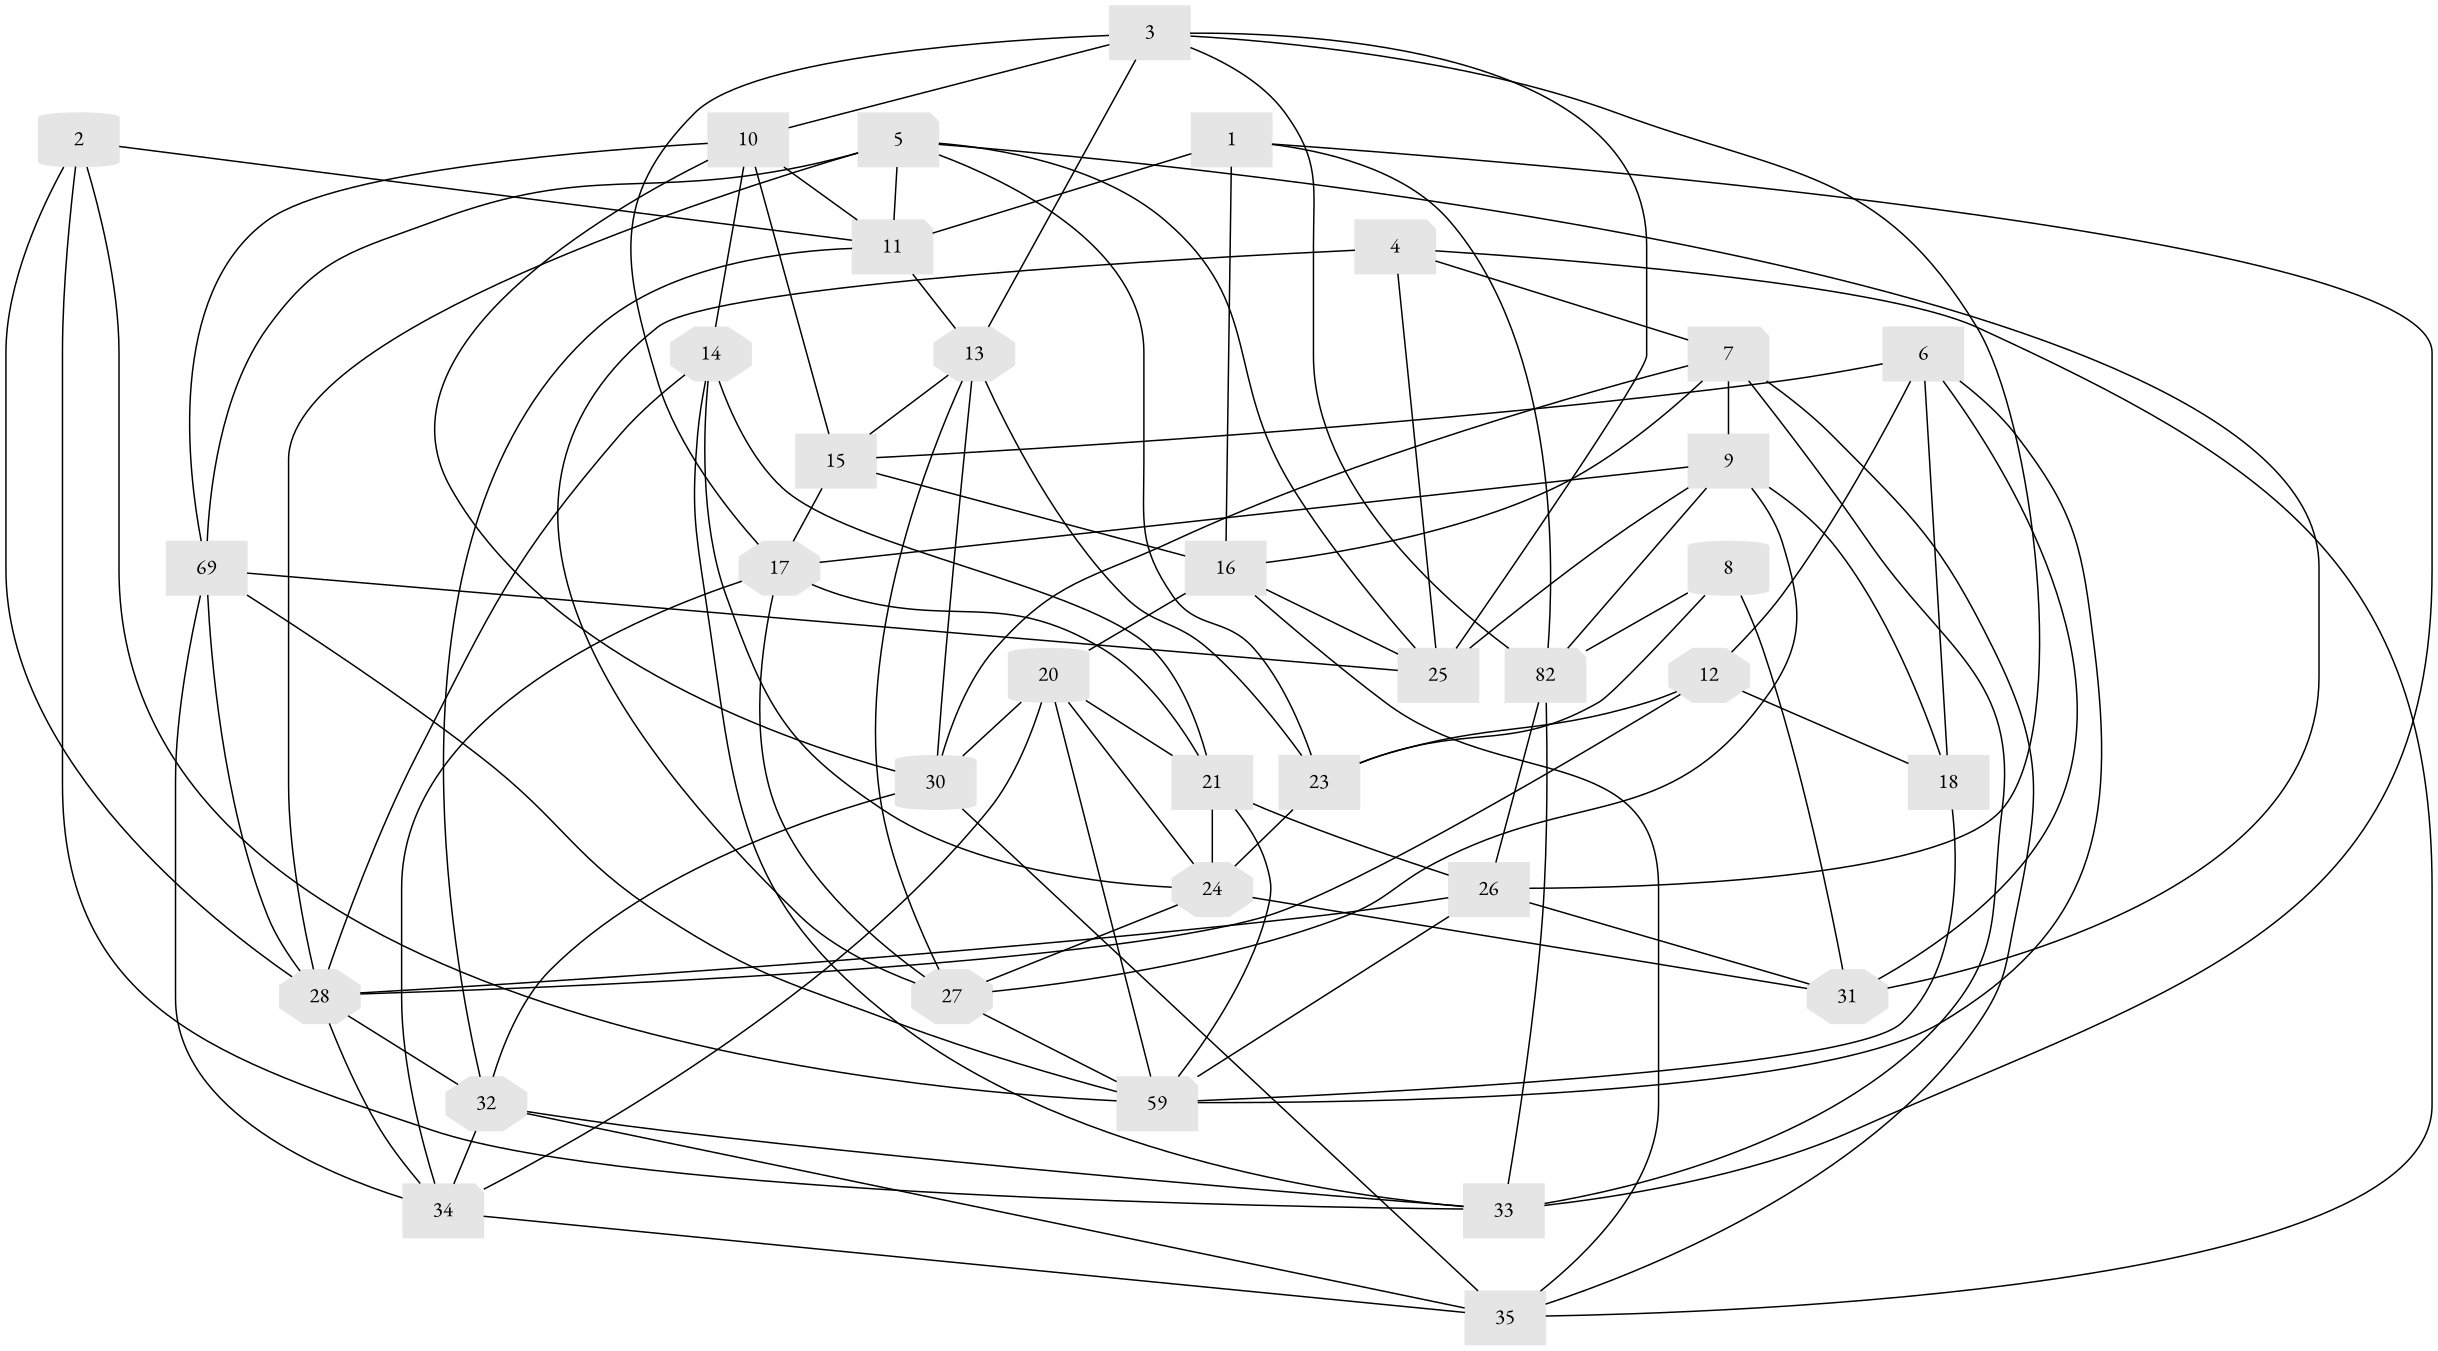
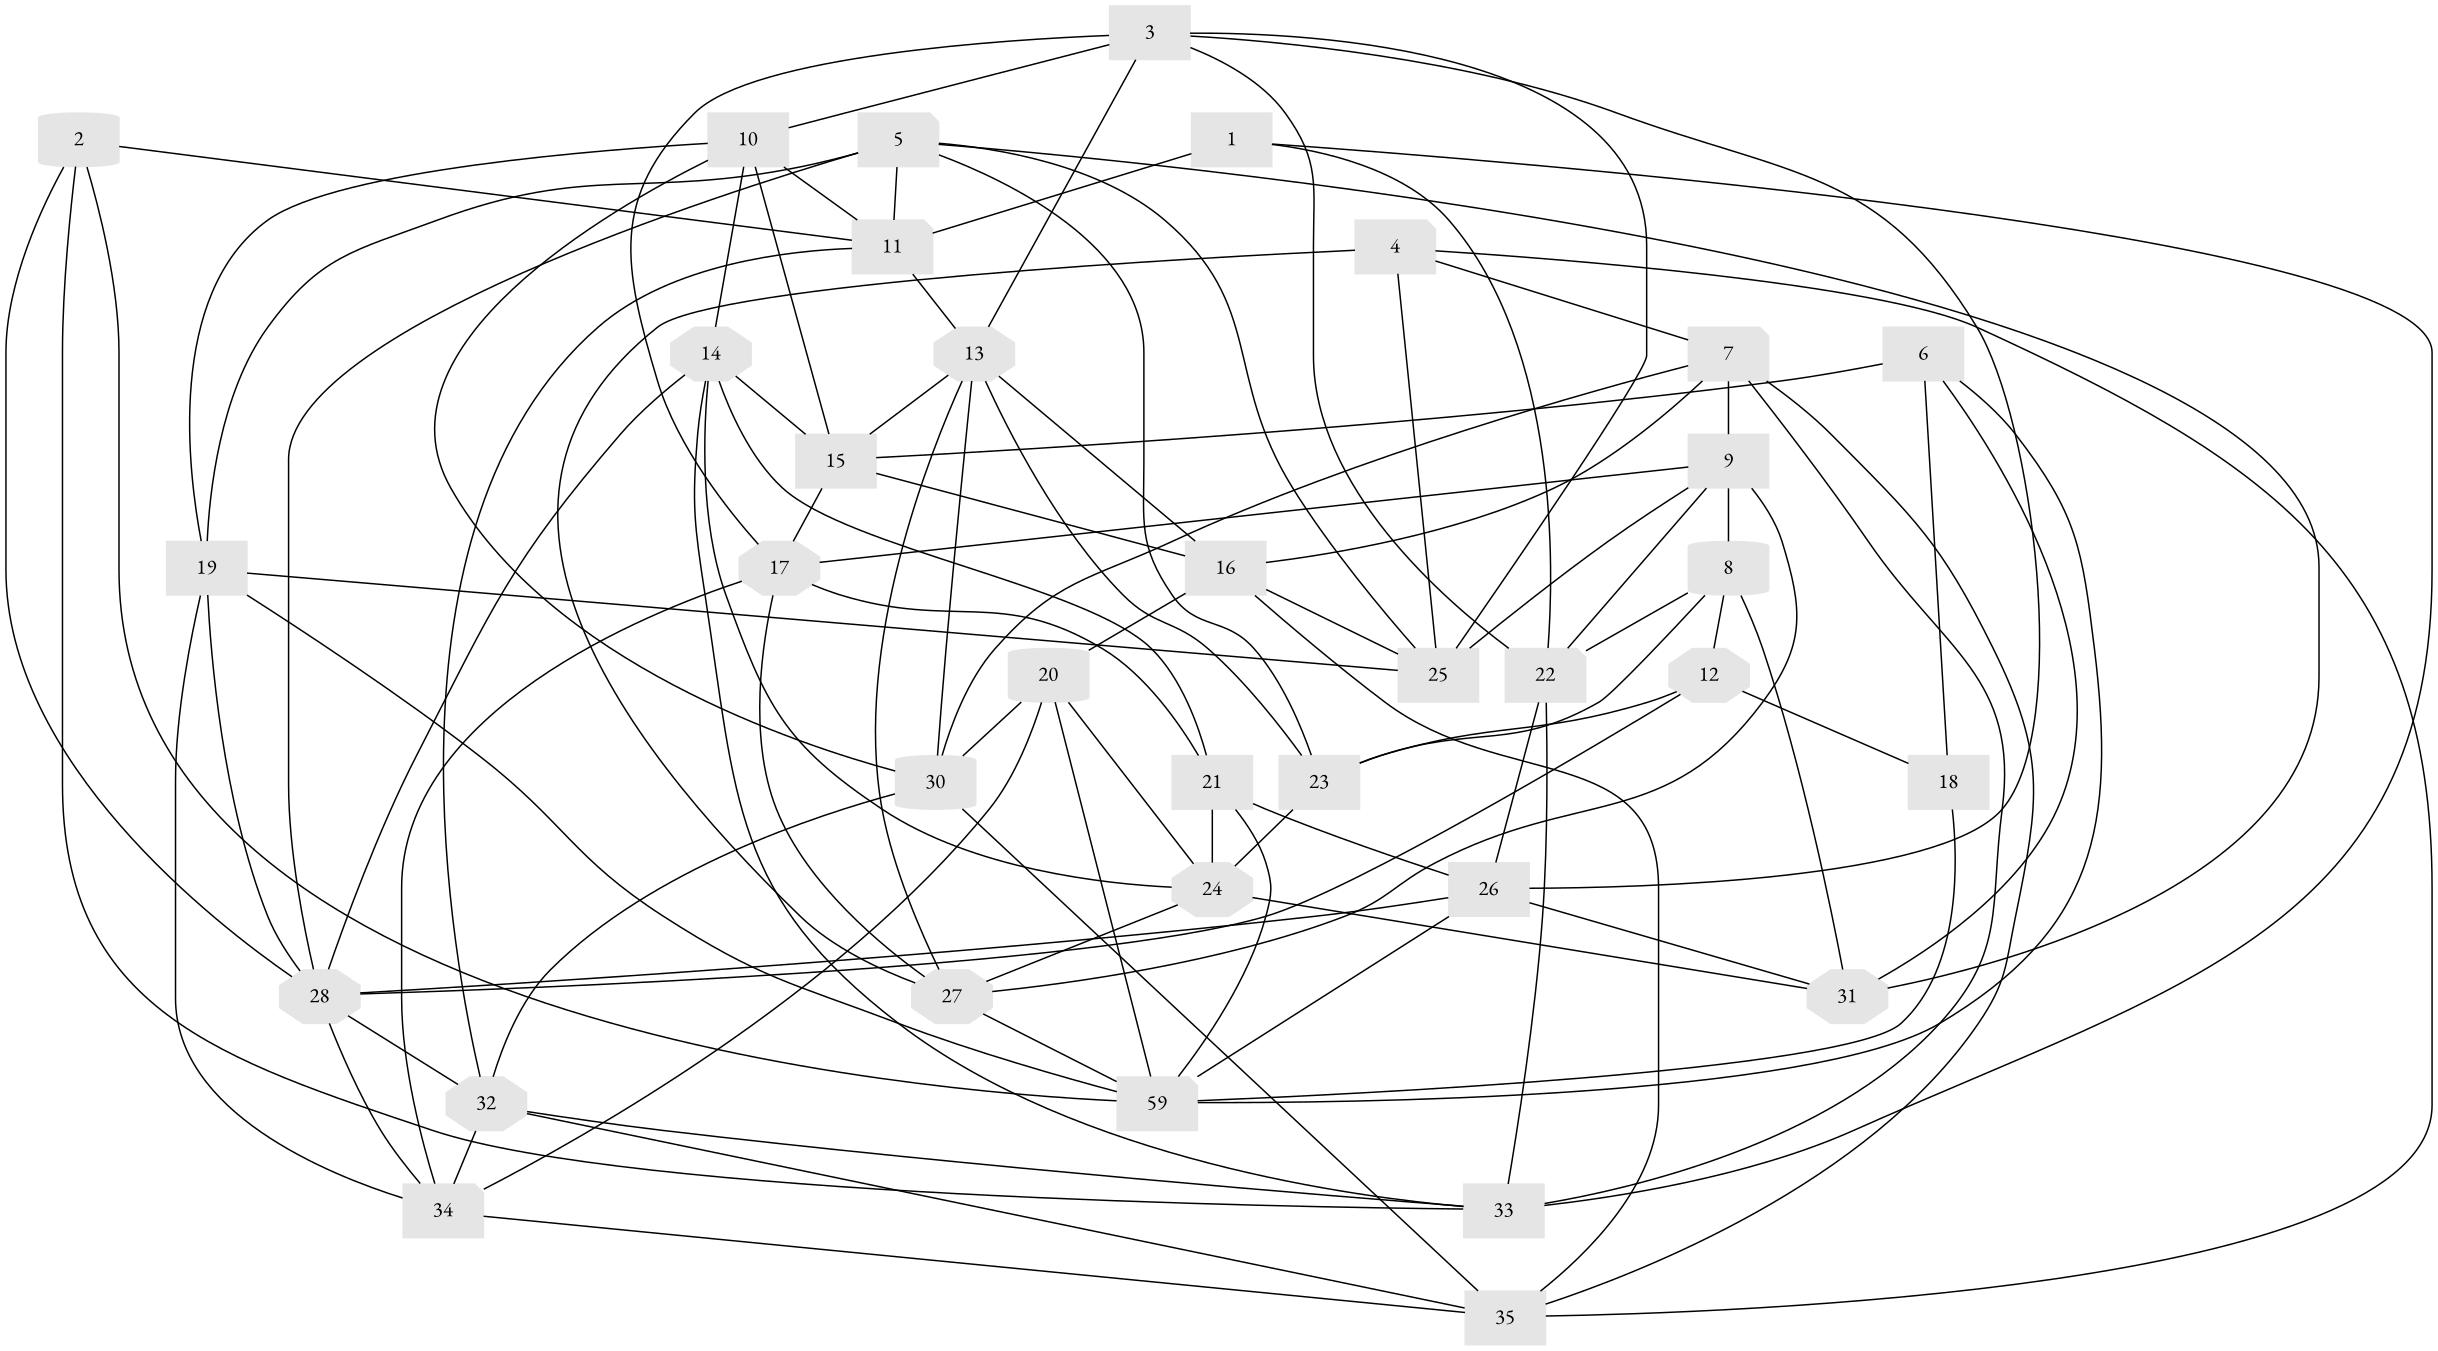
edge "1" -- "16": now "13" -- "16"
edge "14" -- "15": added
edge "6" -- "12": now "8" -- "12"
node "69": label "69" -> "19"
edge "9" -- "18": now "9" -- "8"
node "82": label "82" -> "22"
edge "20" -- "21": removed
